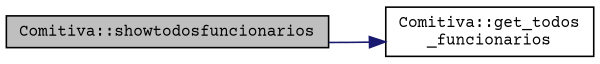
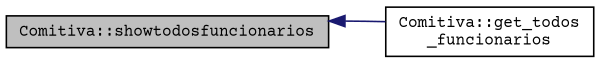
edge "Comitiva::showtodosfuncionarios" -> "Comitiva::get_todos _funcionarios": reversed
